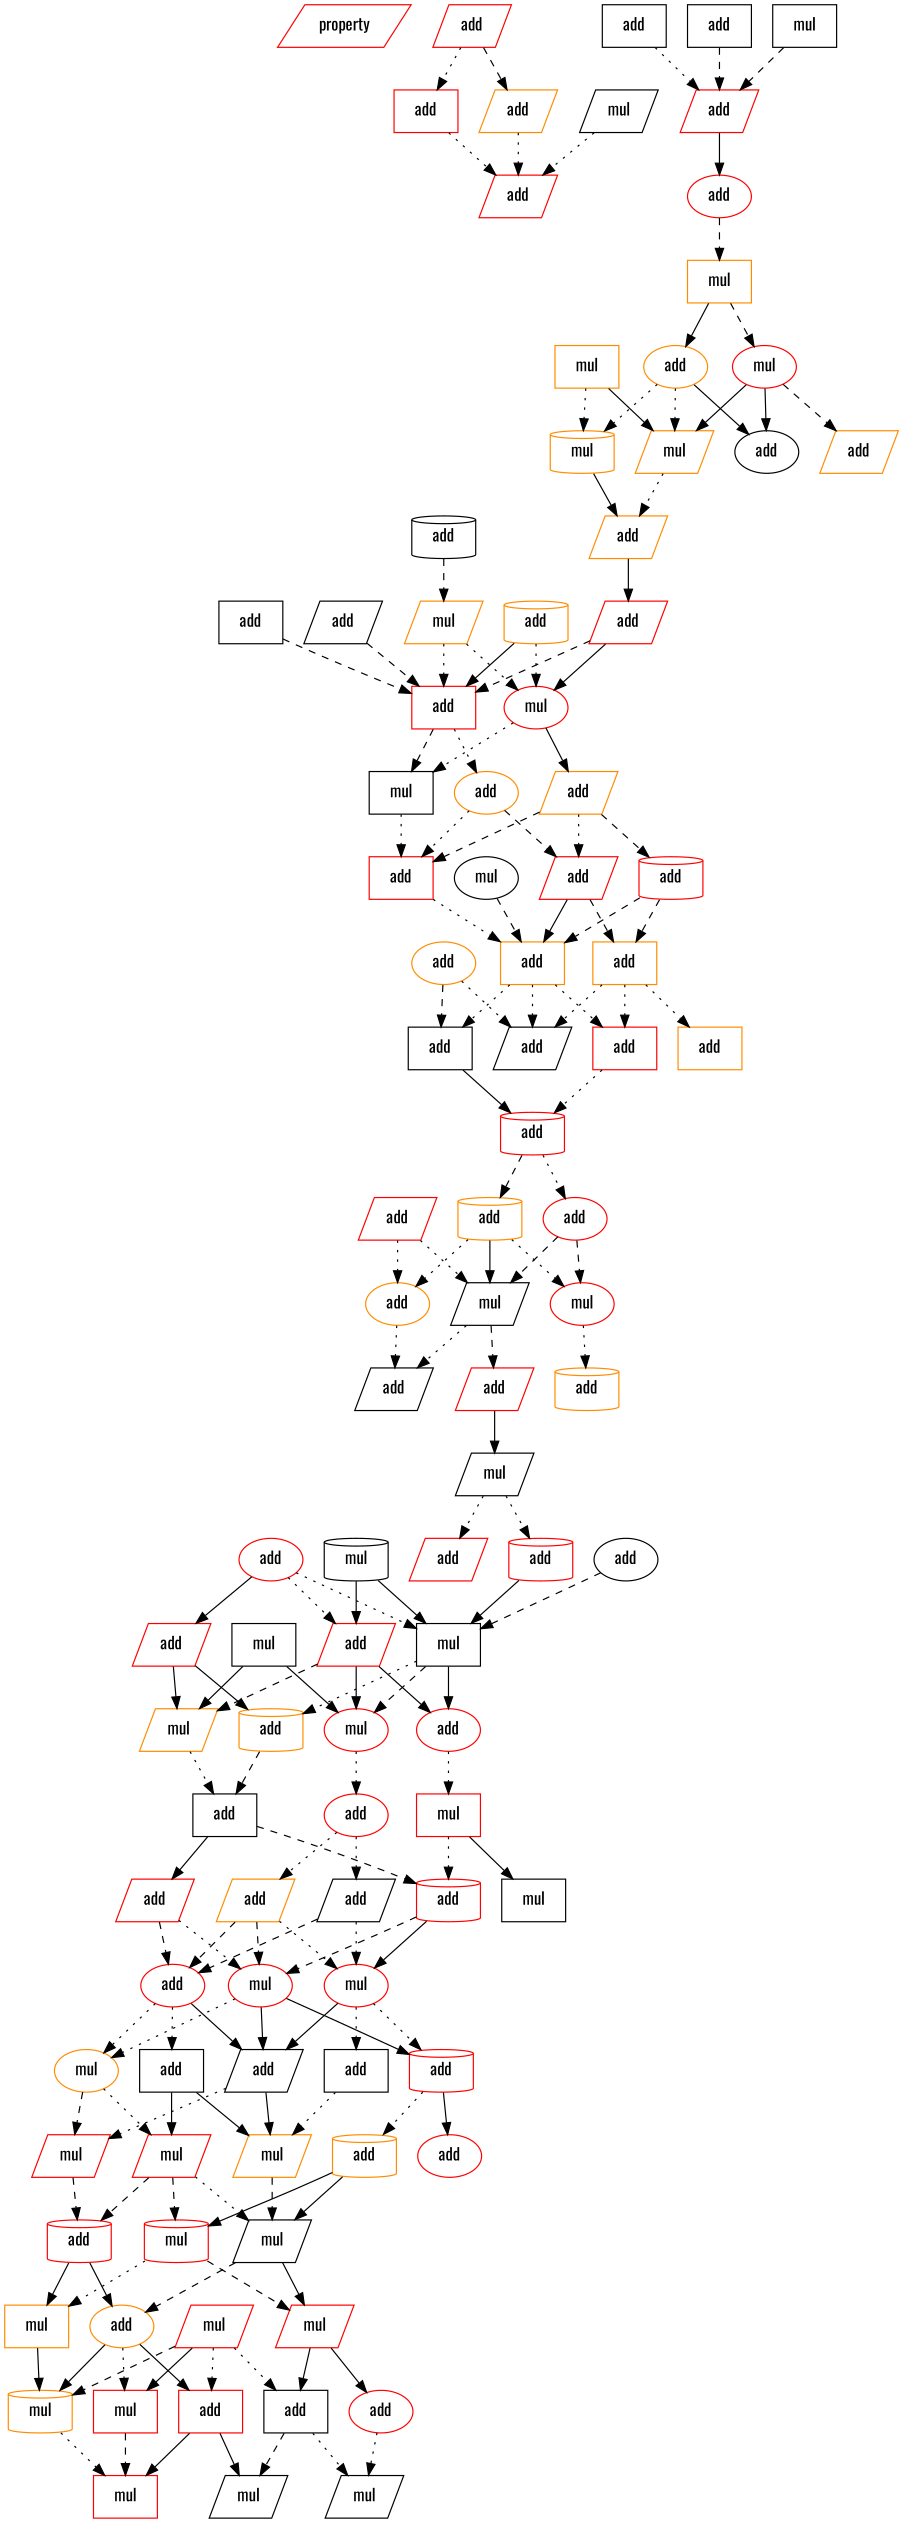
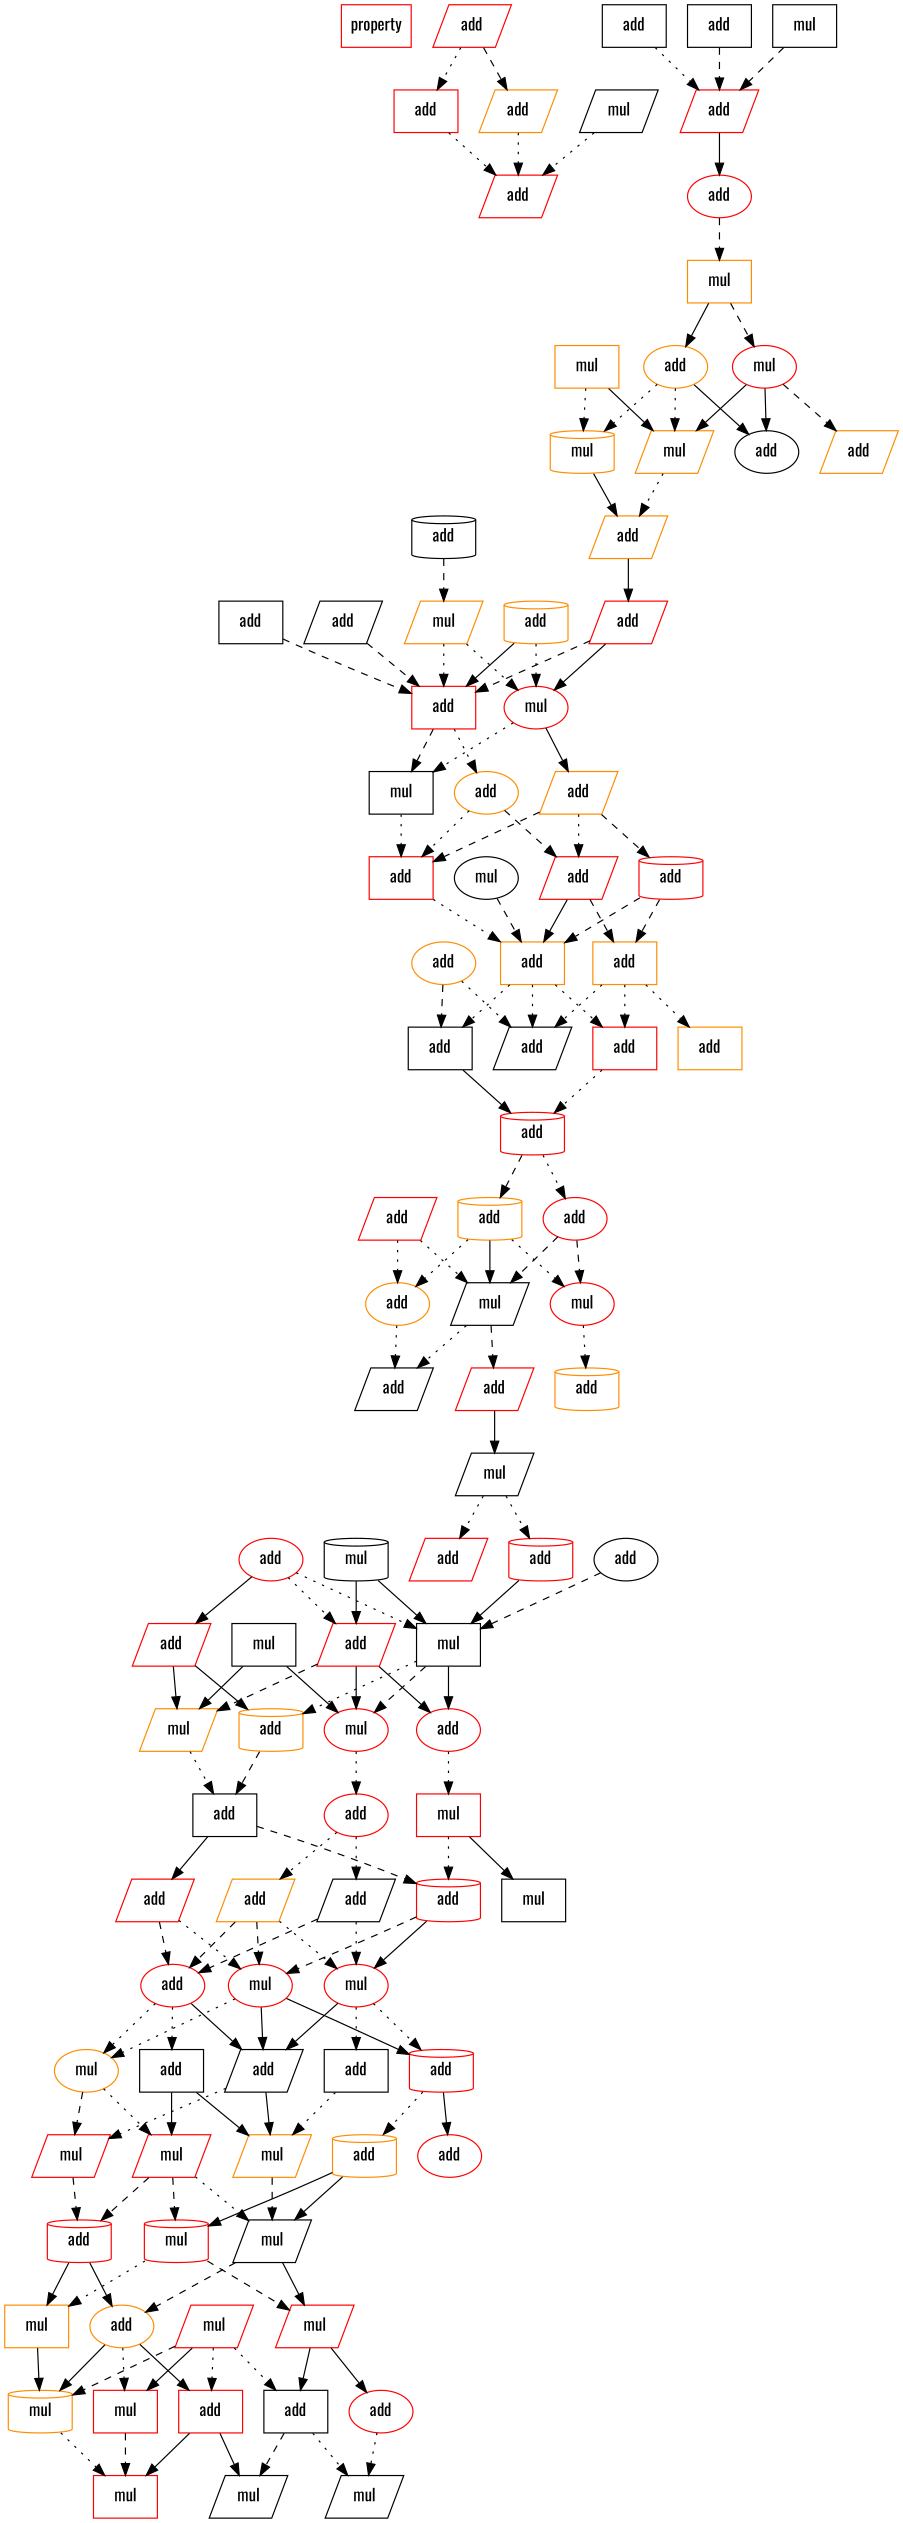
node "property": shape parallelogram -> box
